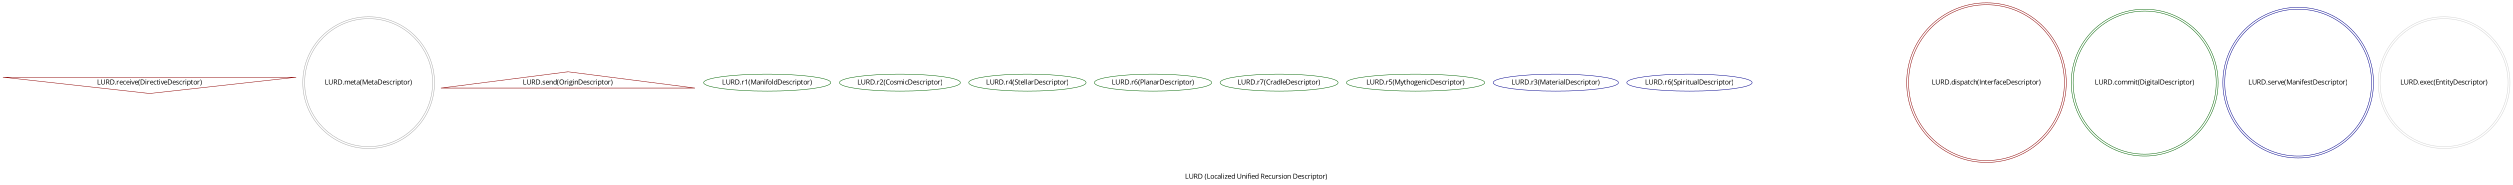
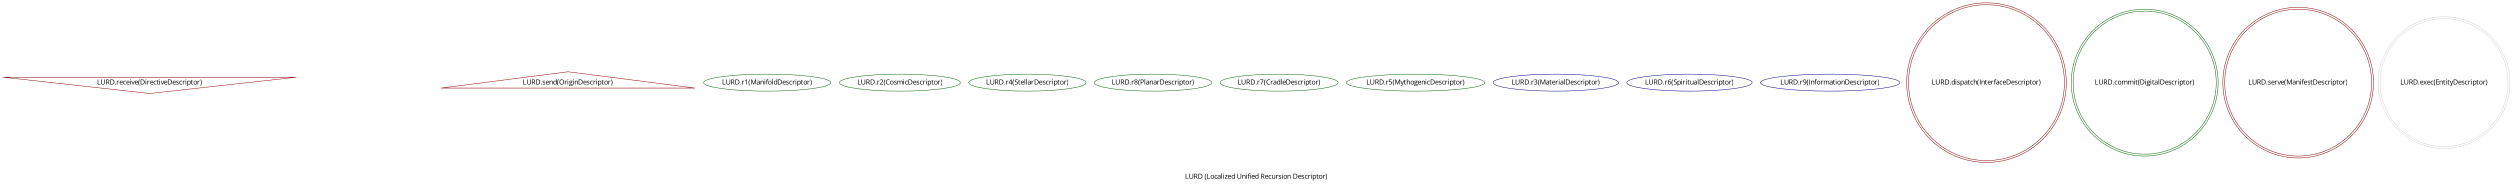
node "LURD.meta(MetaDescriptor)": removed
node "LURD.r6(PlanarDescriptor)": label "LURD.r6(PlanarDescriptor)" -> "LURD.r8(PlanarDescriptor)"
node "LURD.r9(InformationDescriptor)": added
node "LURD.serve(ManifestDescriptor)": color darkblue -> darkred
